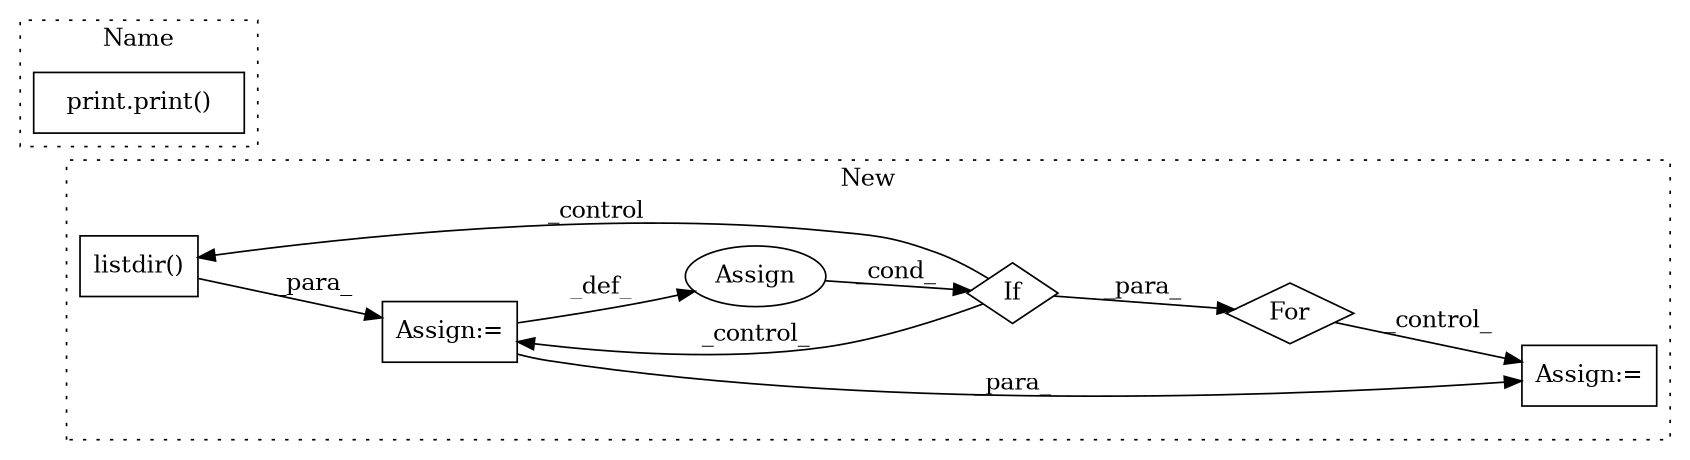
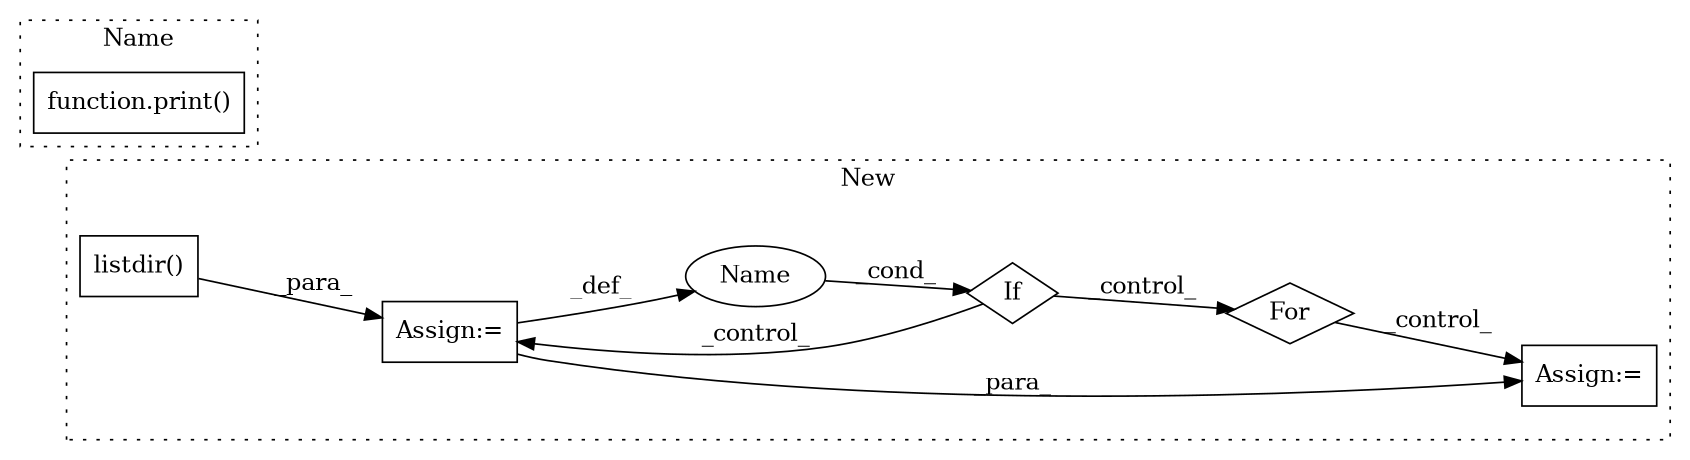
node "print.print()": label "print.print()" -> "function.print()"
edge "If" -> "listdir()": removed, label "_control_"
node "Assign": label "Assign" -> "Name"
edge "If" -> "For": label "_para_" -> "_control_"
